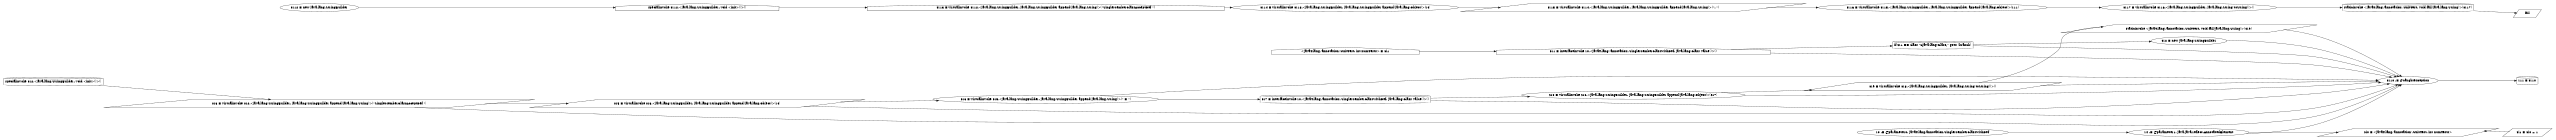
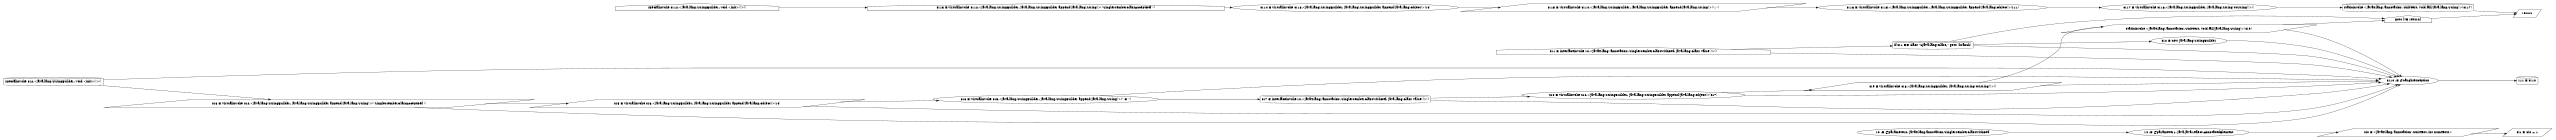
node "$r12 = new java.lang.StringBuilder": removed
node "fail": label "fail" -> "return"
node "goto [?= return]": added
node "<javaT.lang.'annotation'.UnitTest: int numTests> = $i1": removed
edge "r4 := @parameter1: java.java.reflect.AnnotatedElement" -> "$r10 := @caughtexception": now "specialinvoke $r2.<java.lang.StringBuilder: void <init>()>()" -> "$r10 := @caughtexception"
edge "$i1 = $i0 + 1" -> "$i0 = <javaT.lang.'annotation'.UnitTest: int numTests>": reversed
